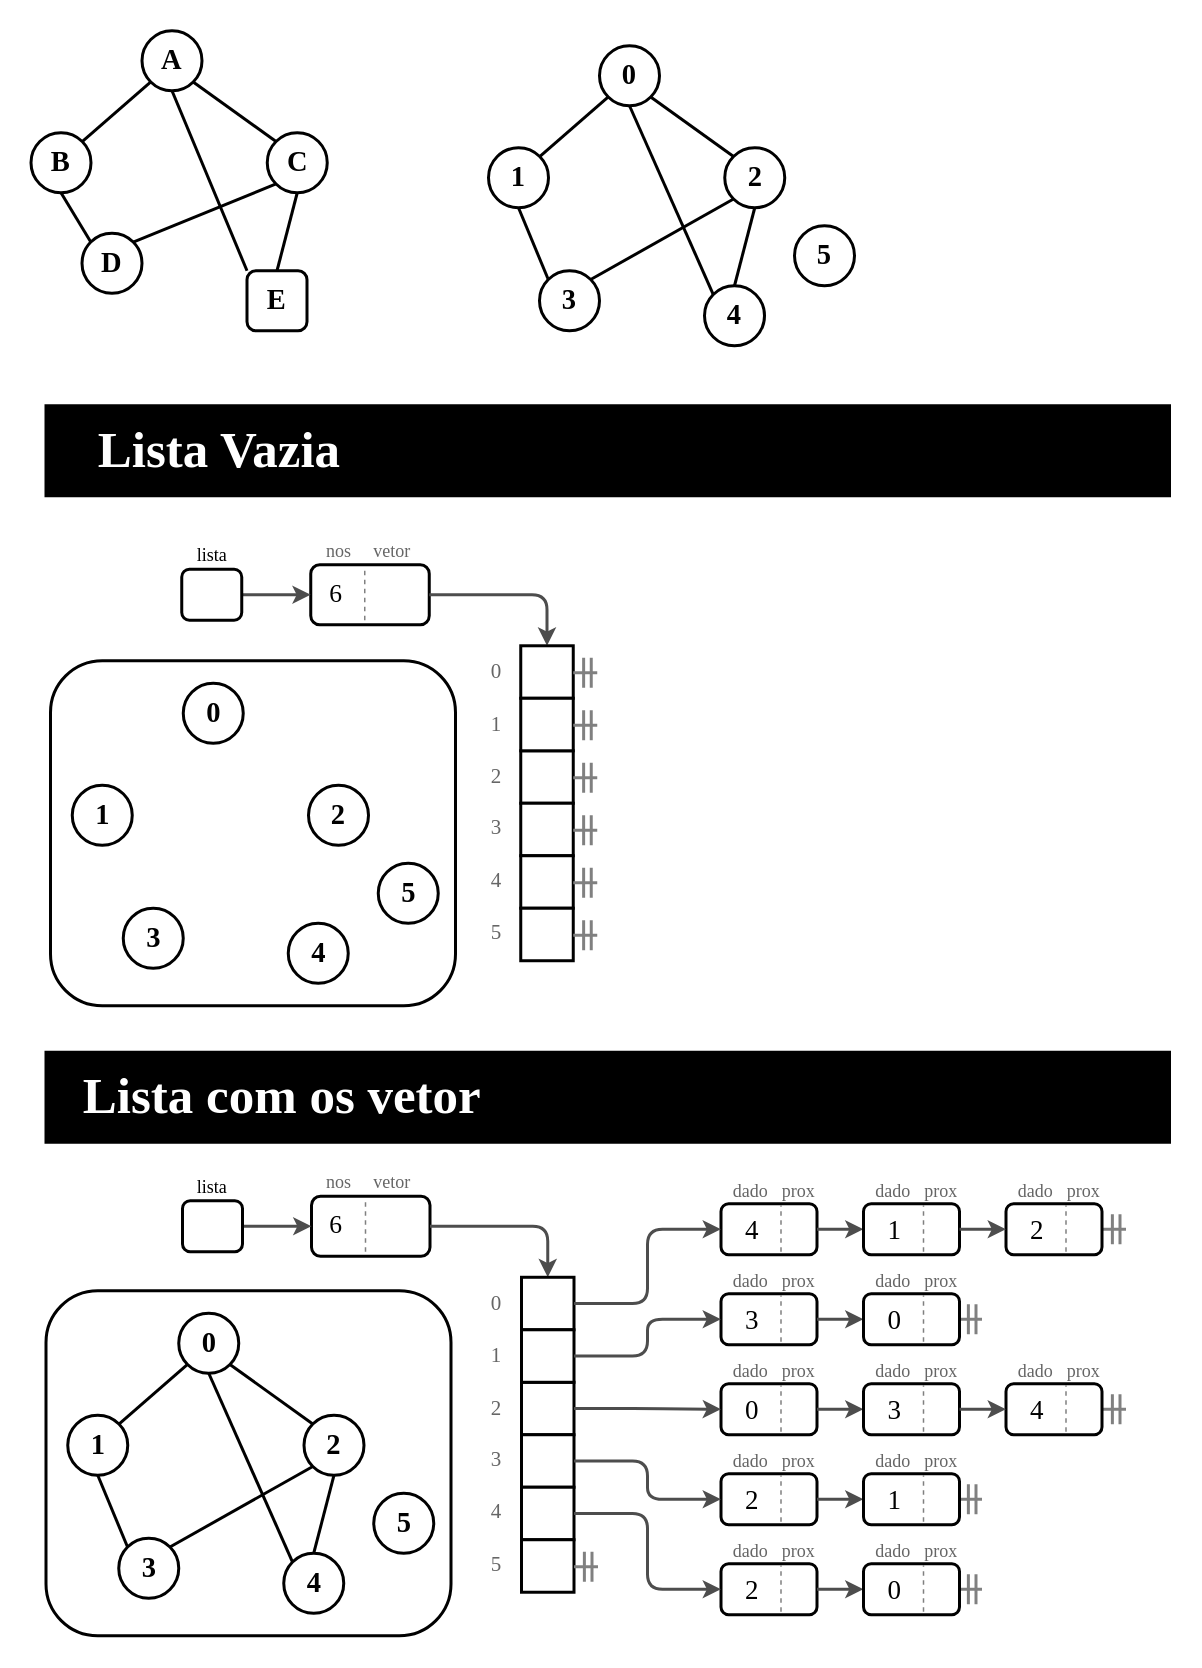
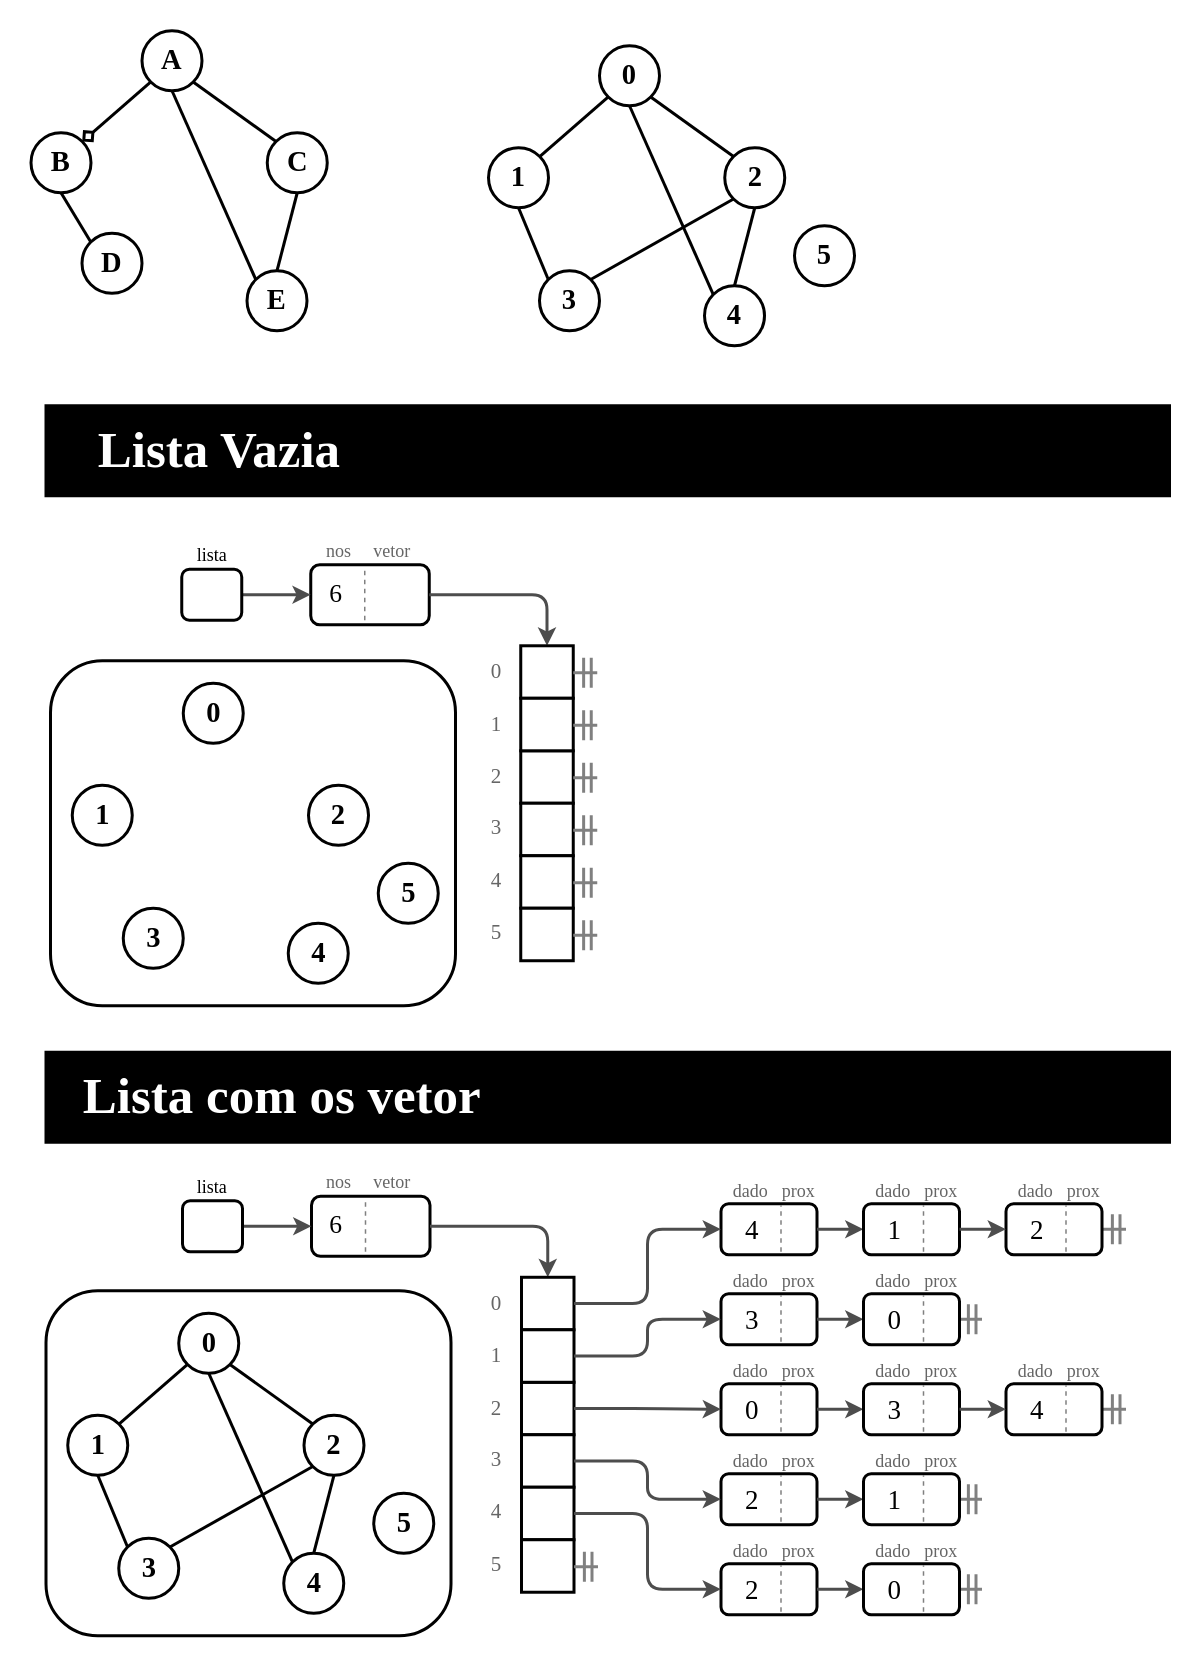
edge "A" -- "B": arrowhead none -> diamond
edge "C" -- "D": removed
node "E": shape rounded rectangle -> ellipse
